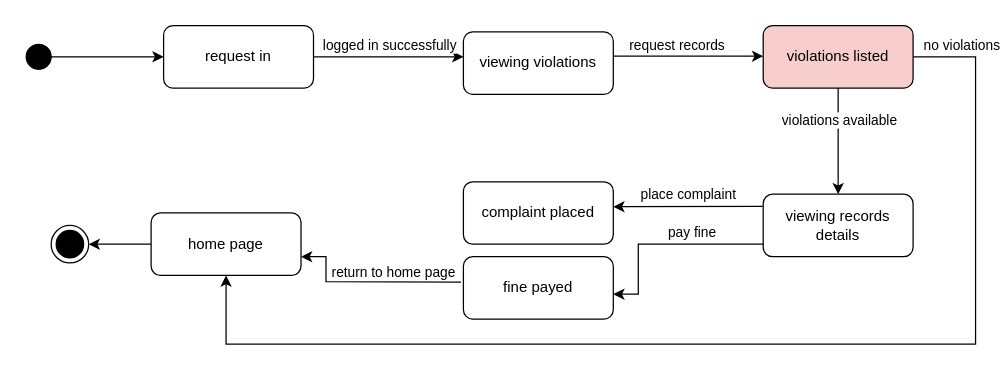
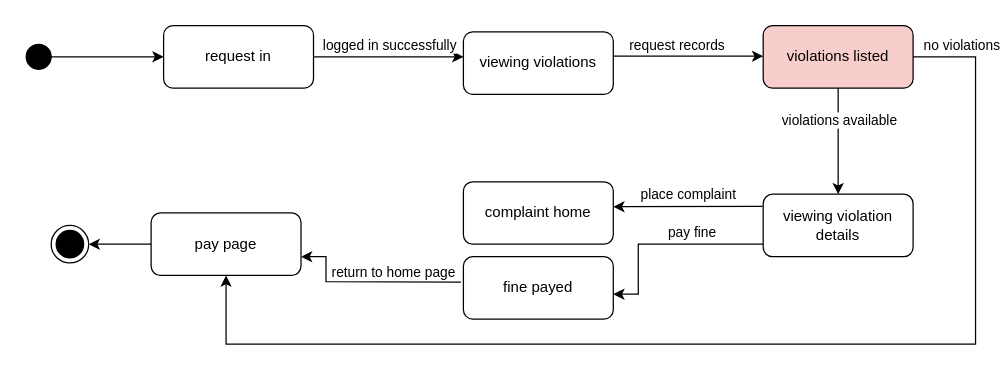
node "complaint placed": label "complaint placed" -> "complaint home"
node "viewing records details": label "viewing records details" -> "viewing violation details"
node "home page": label "home page" -> "pay page"
